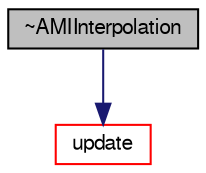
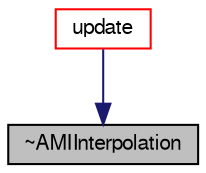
edge "~AMIInterpolation" -> "update": reversed
